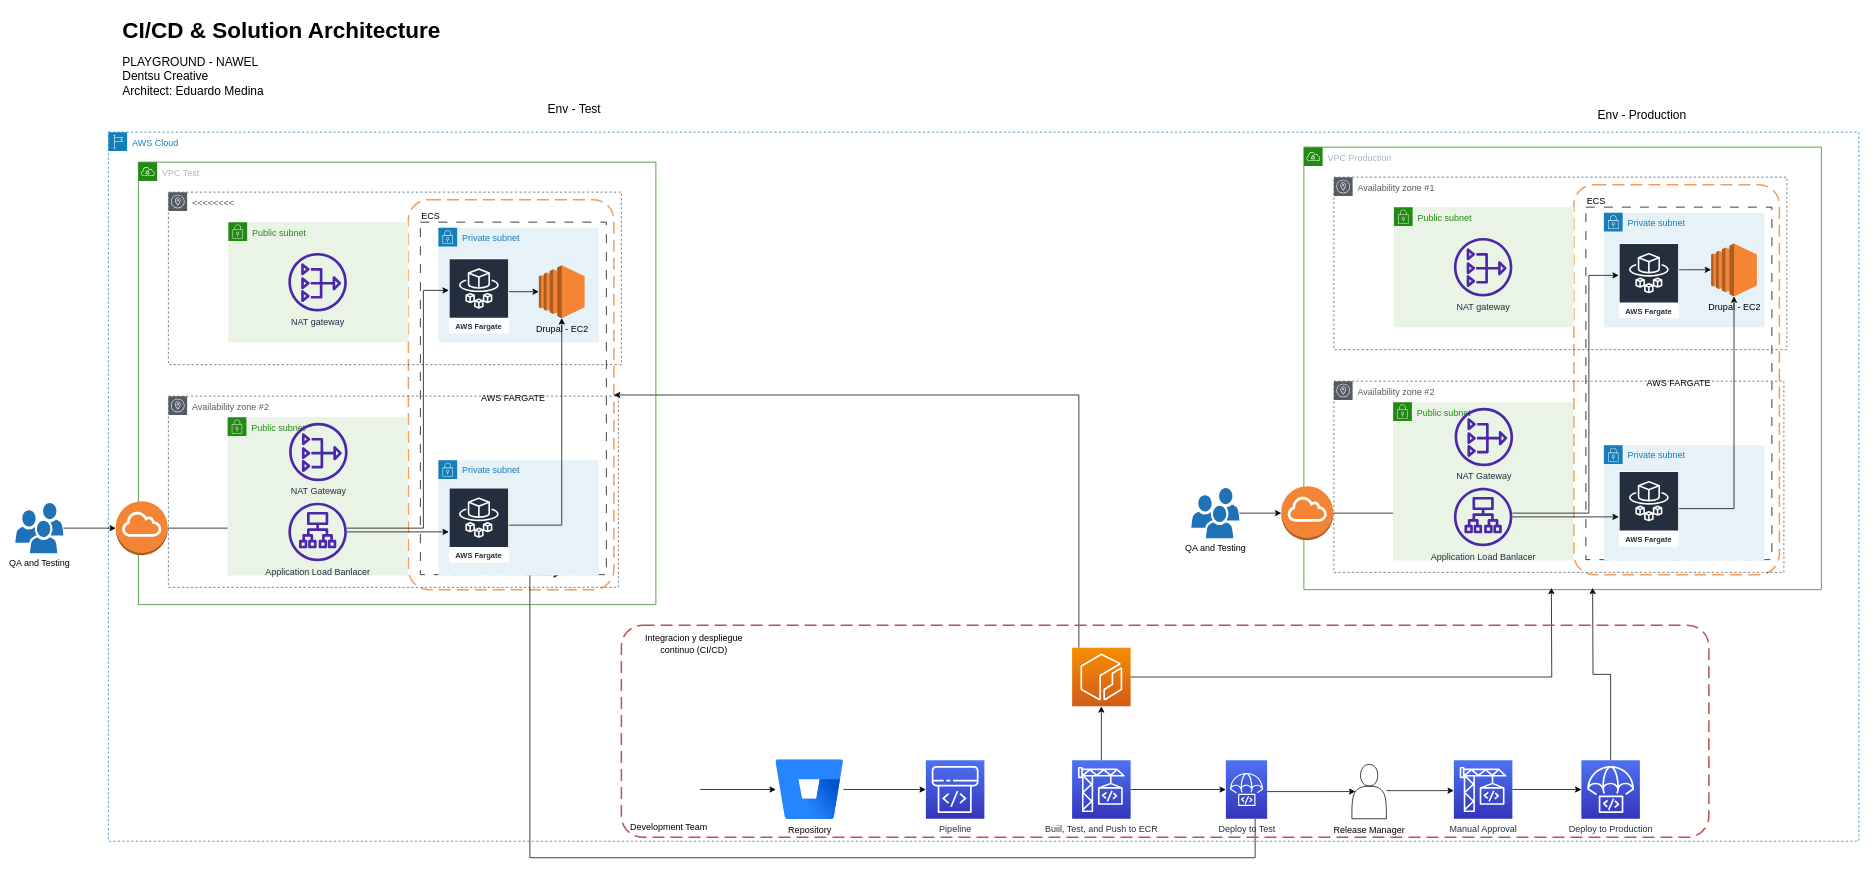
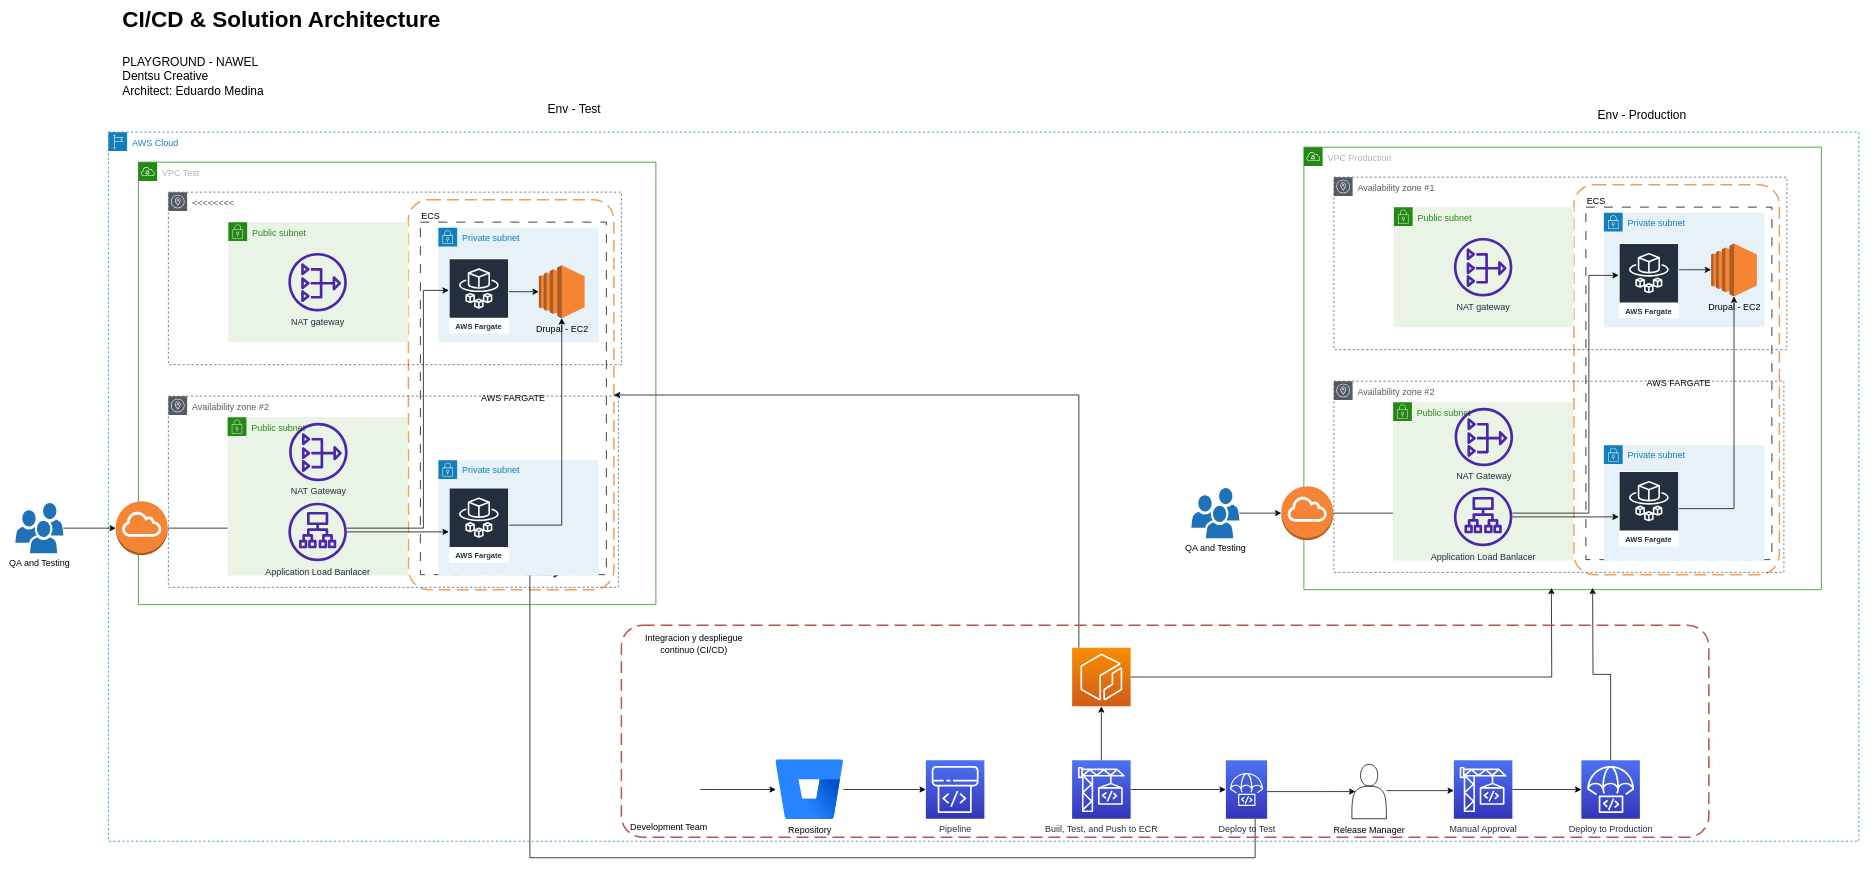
node "CI/CD & Solution Architecture": moved (290, 30) -> (290, 19)
